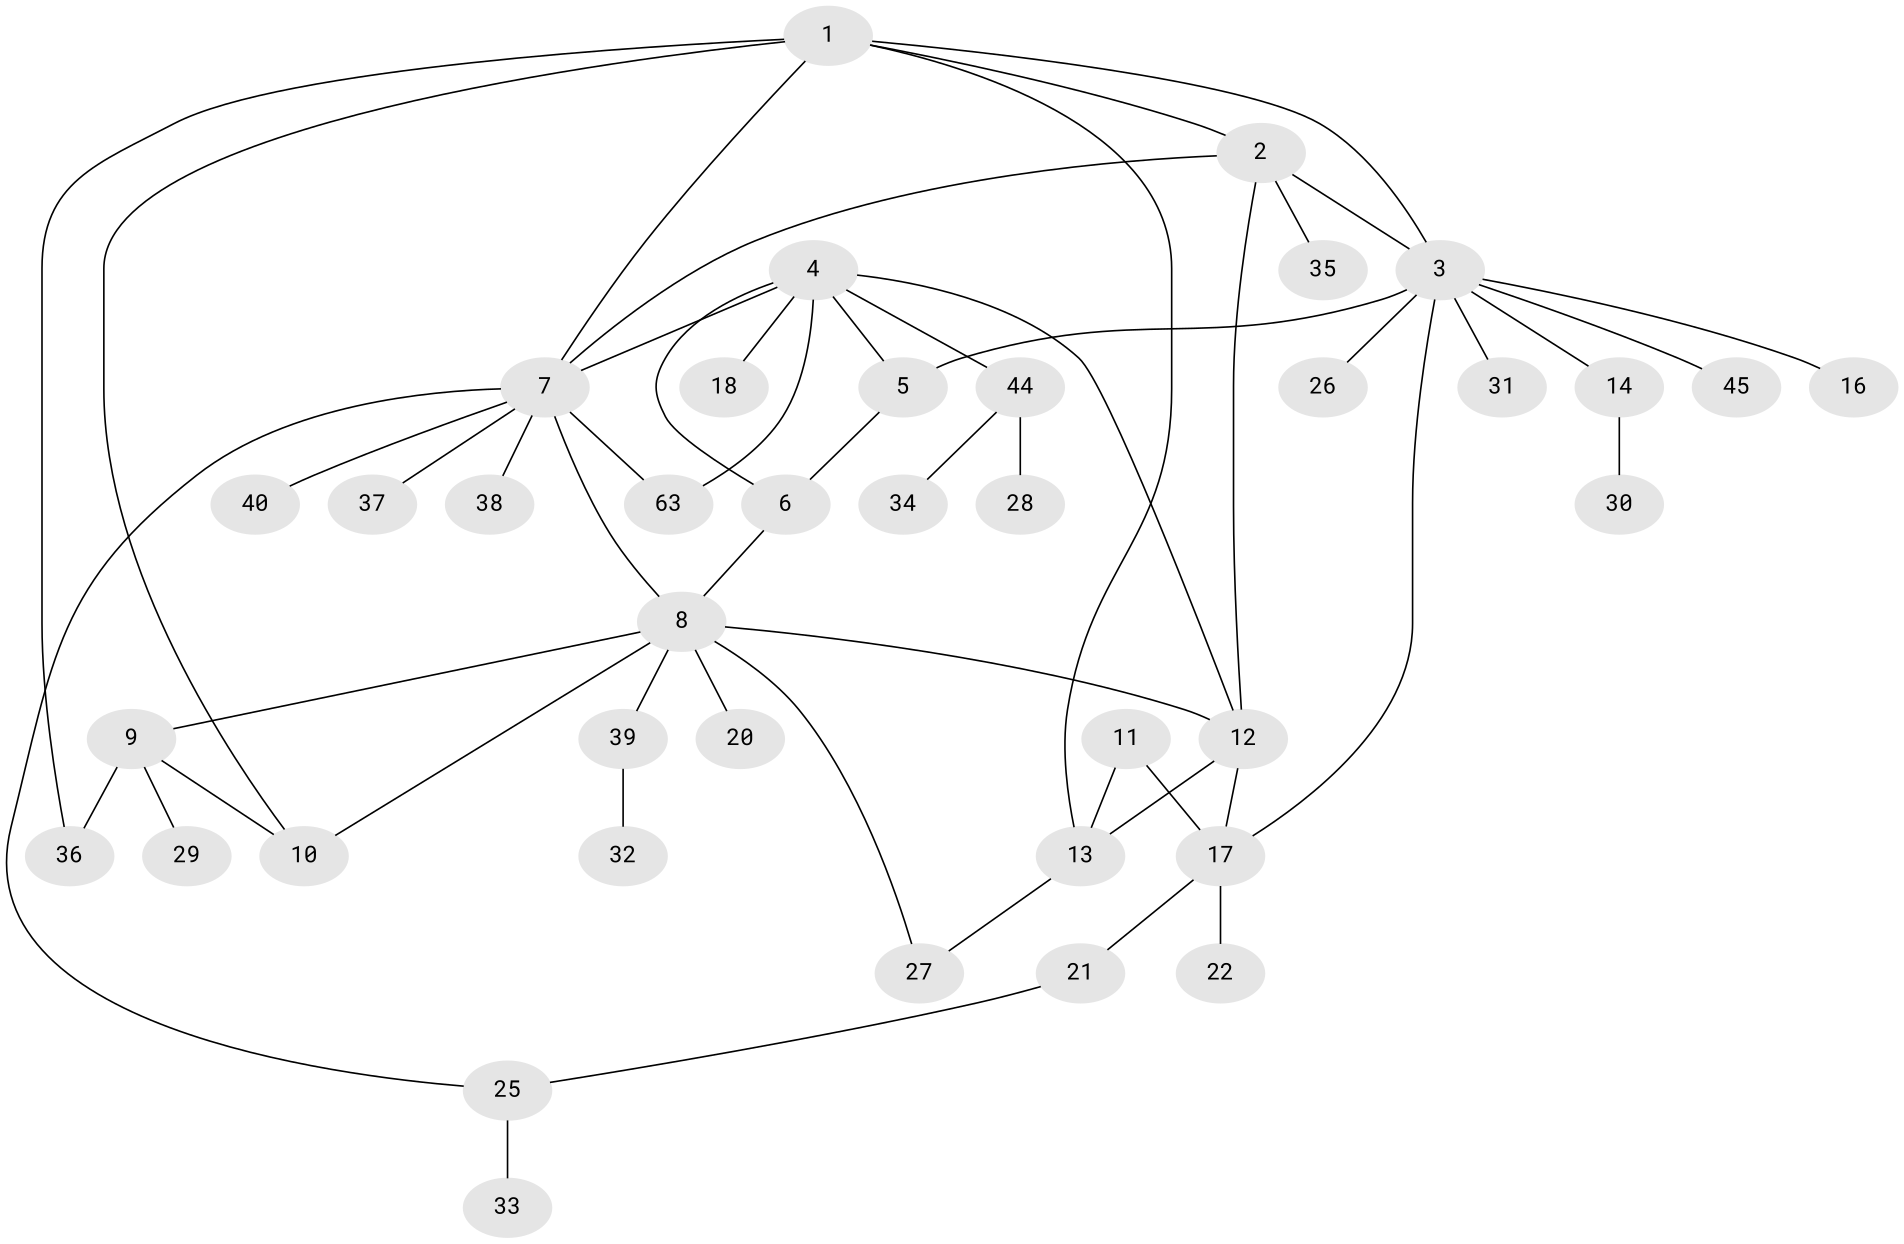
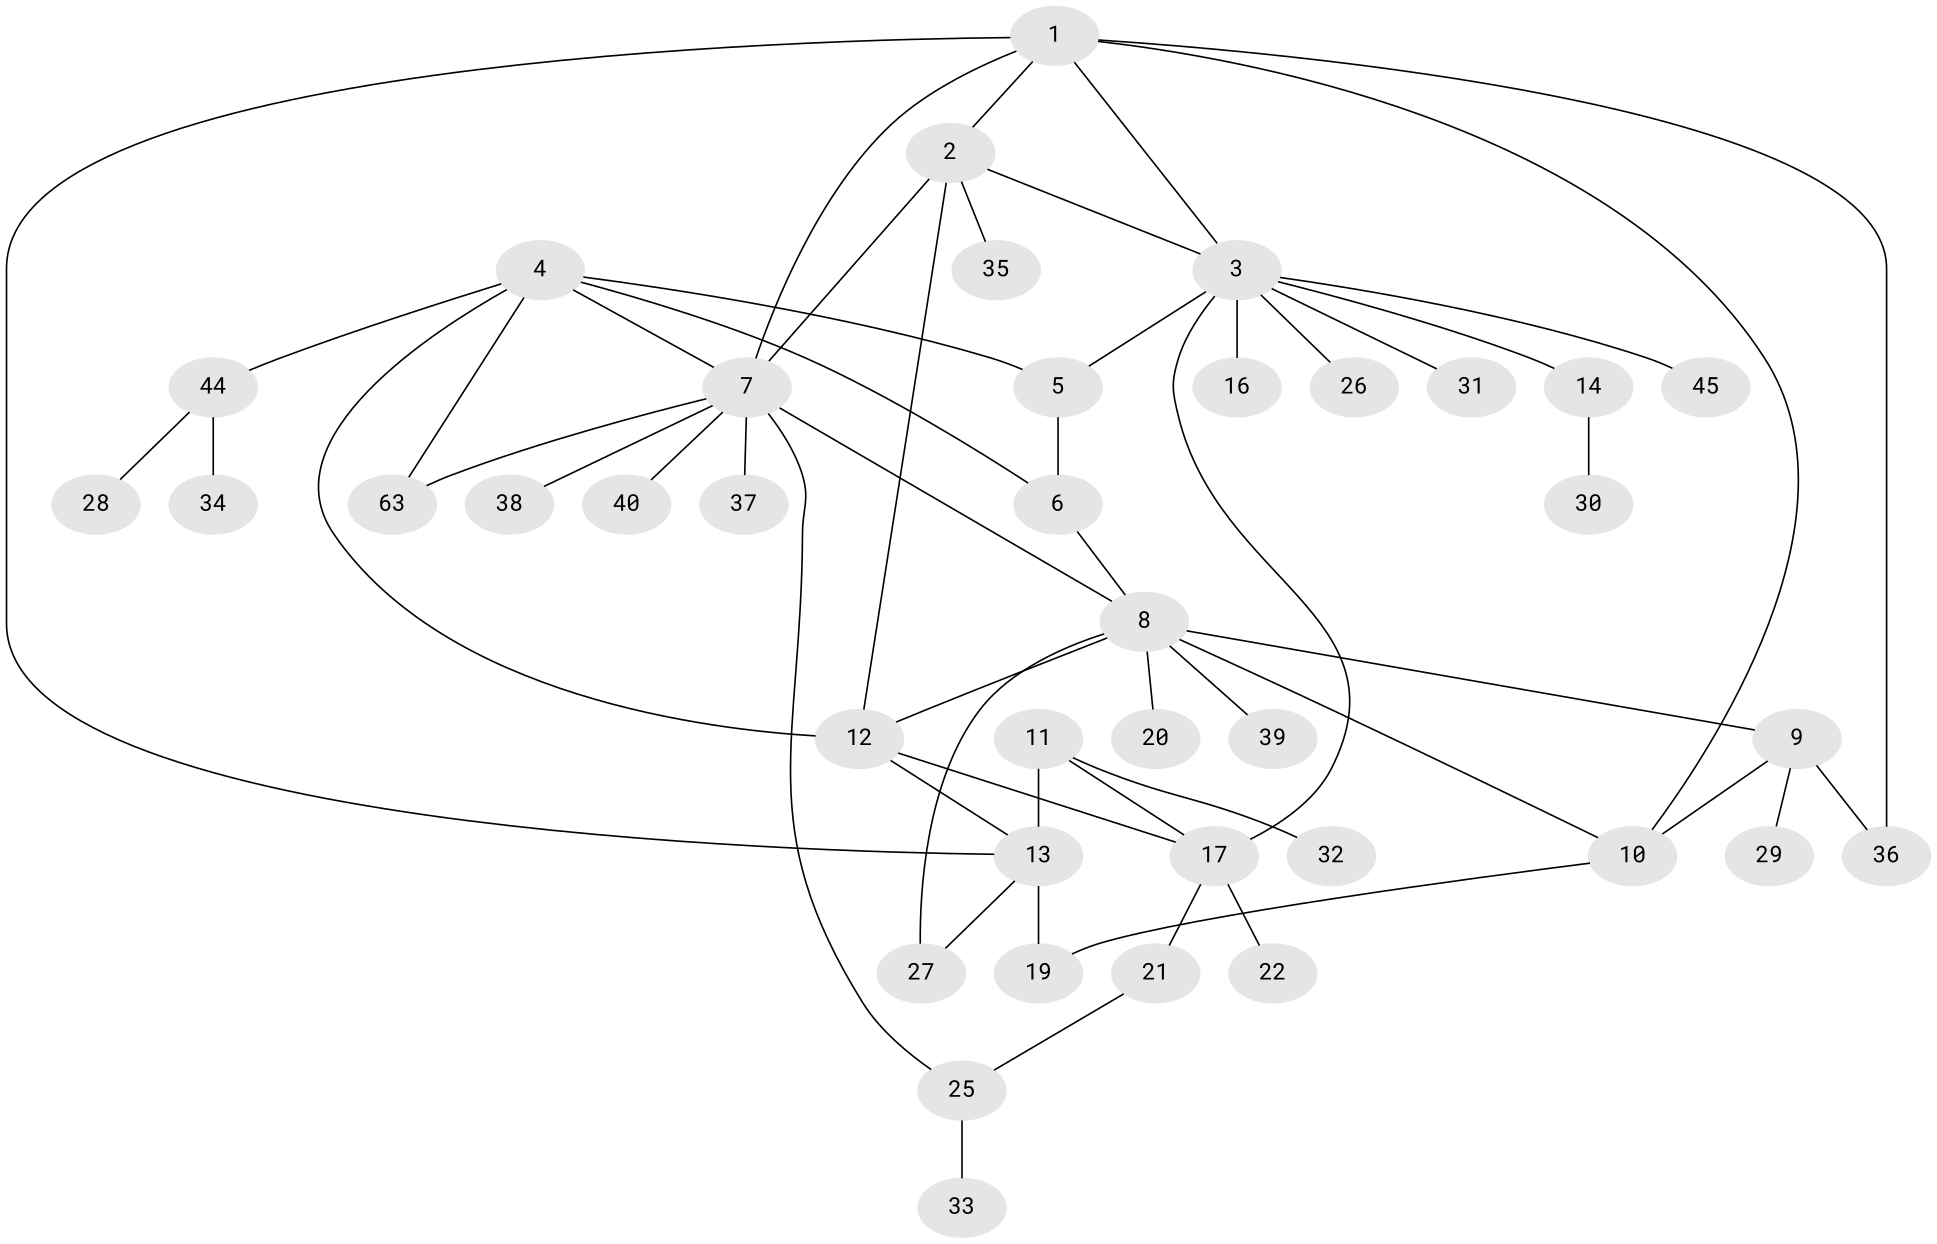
node "18": removed
edge "39" -- "32": now "11" -- "32"
node "19": added
